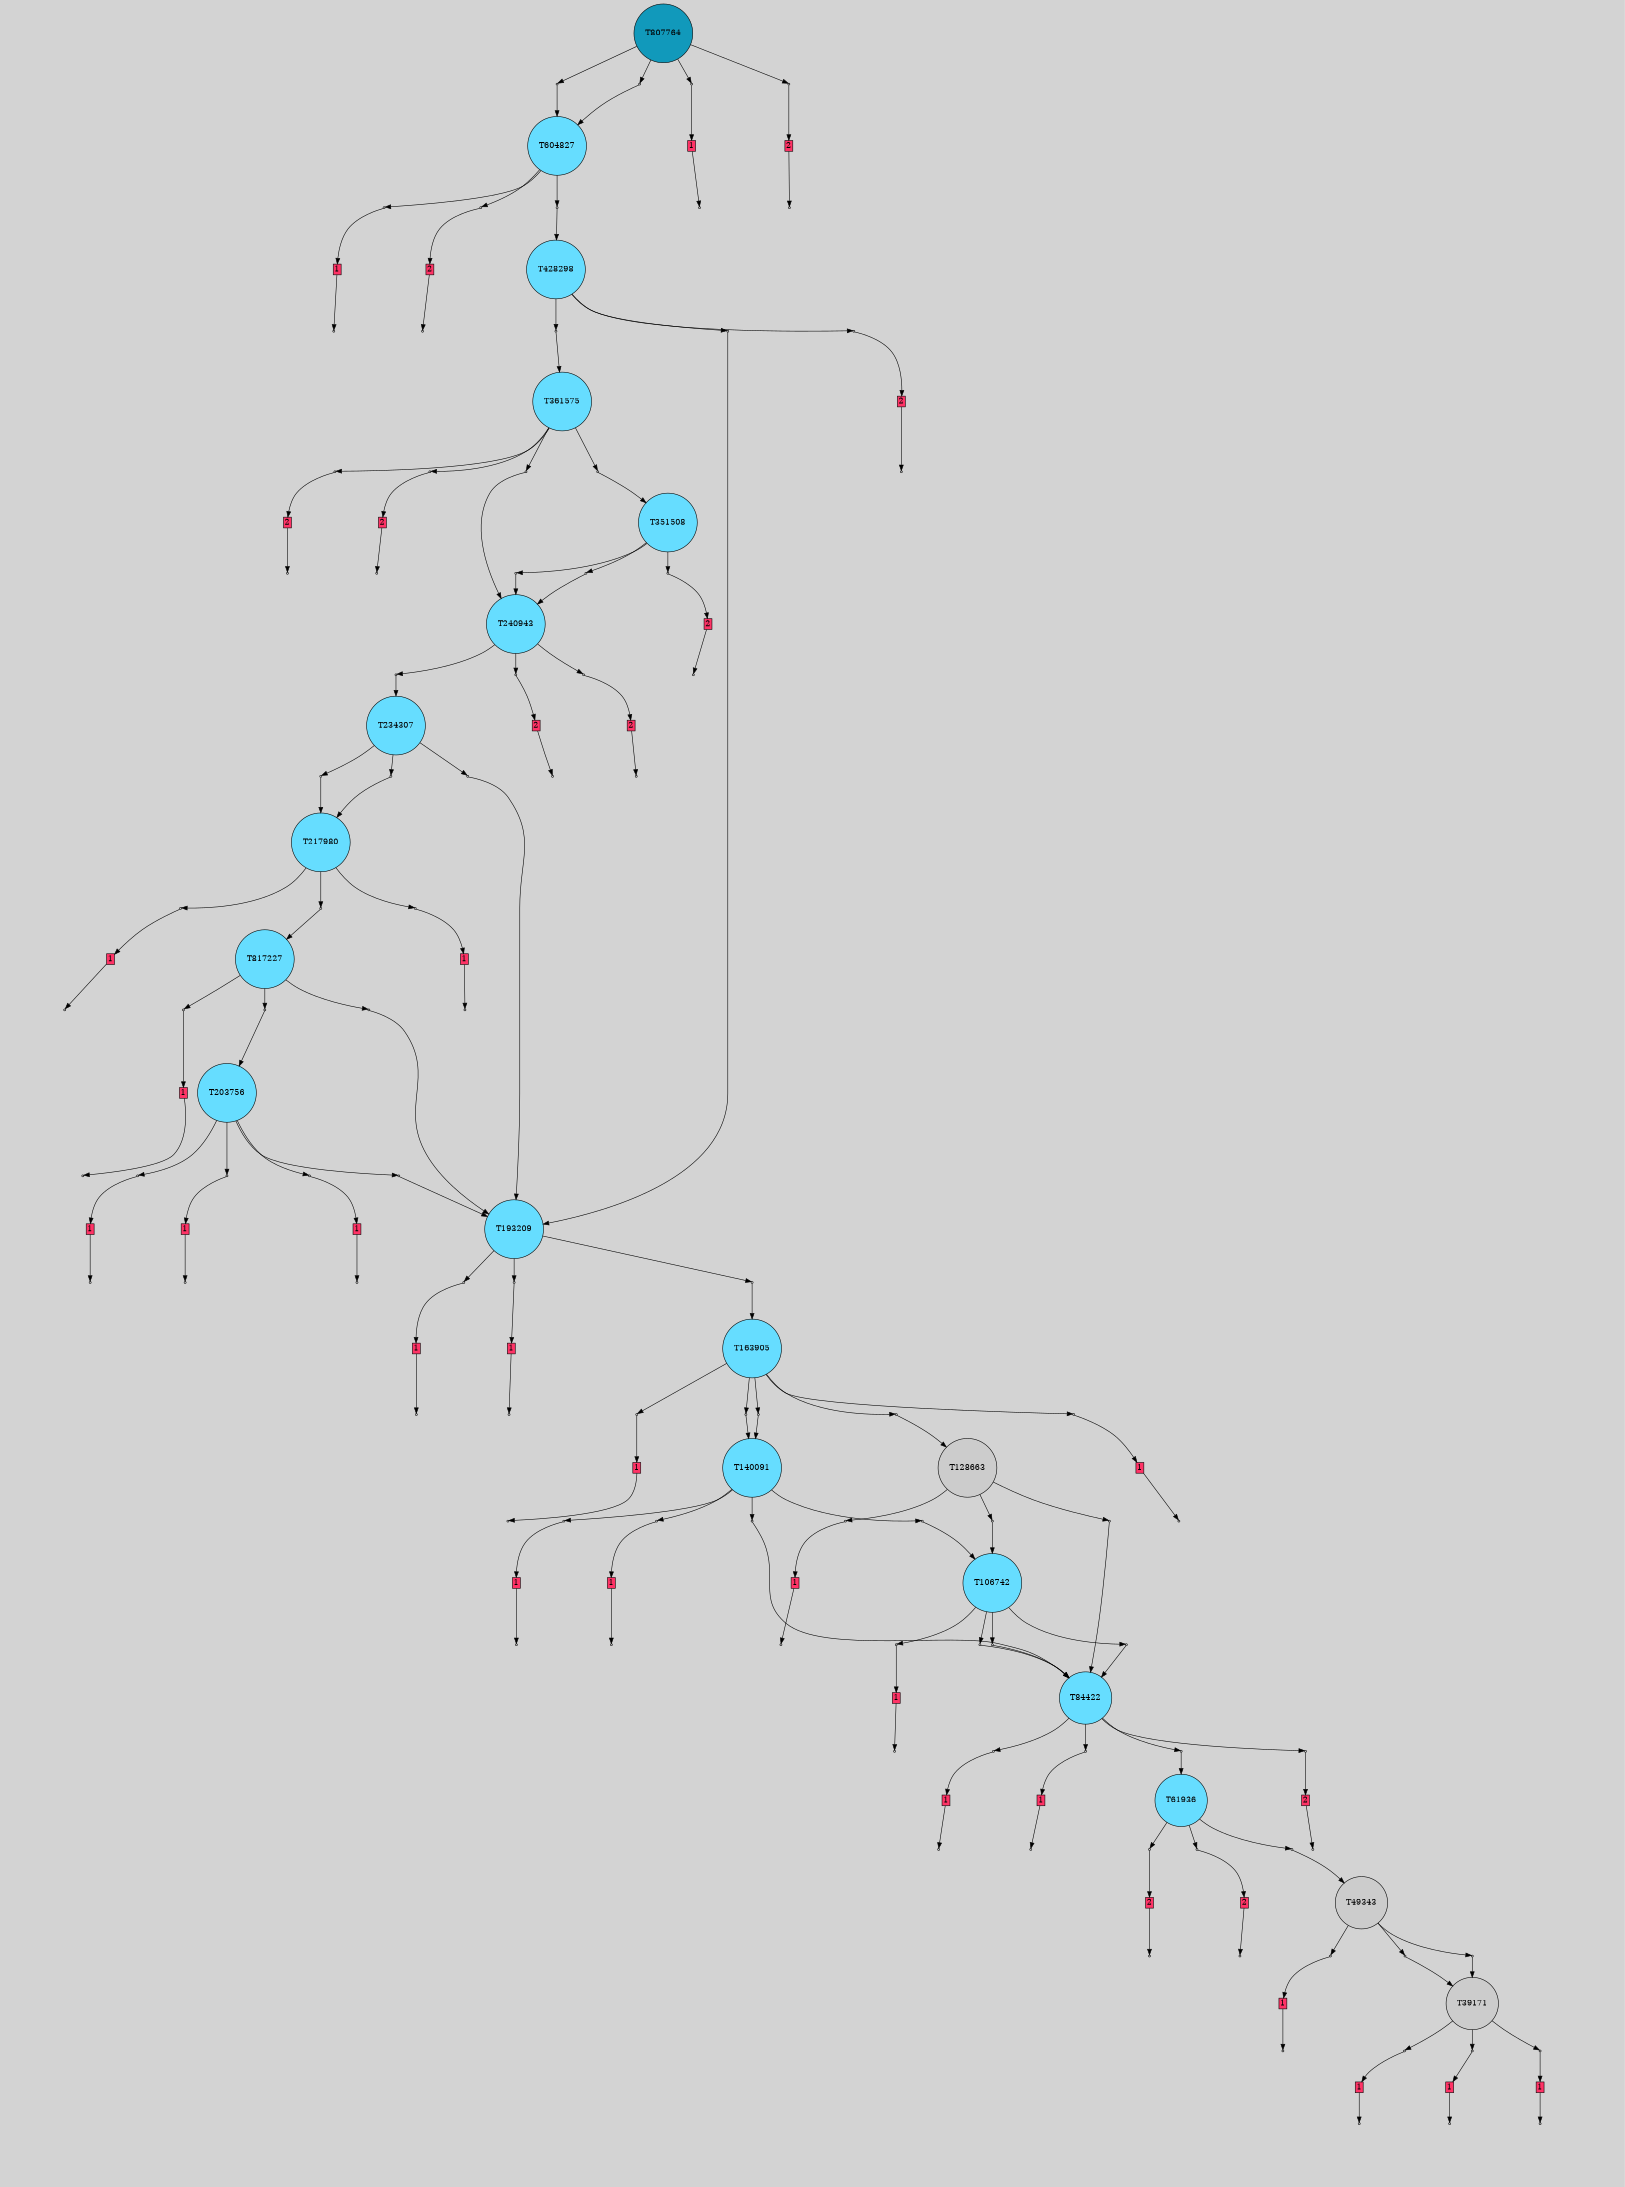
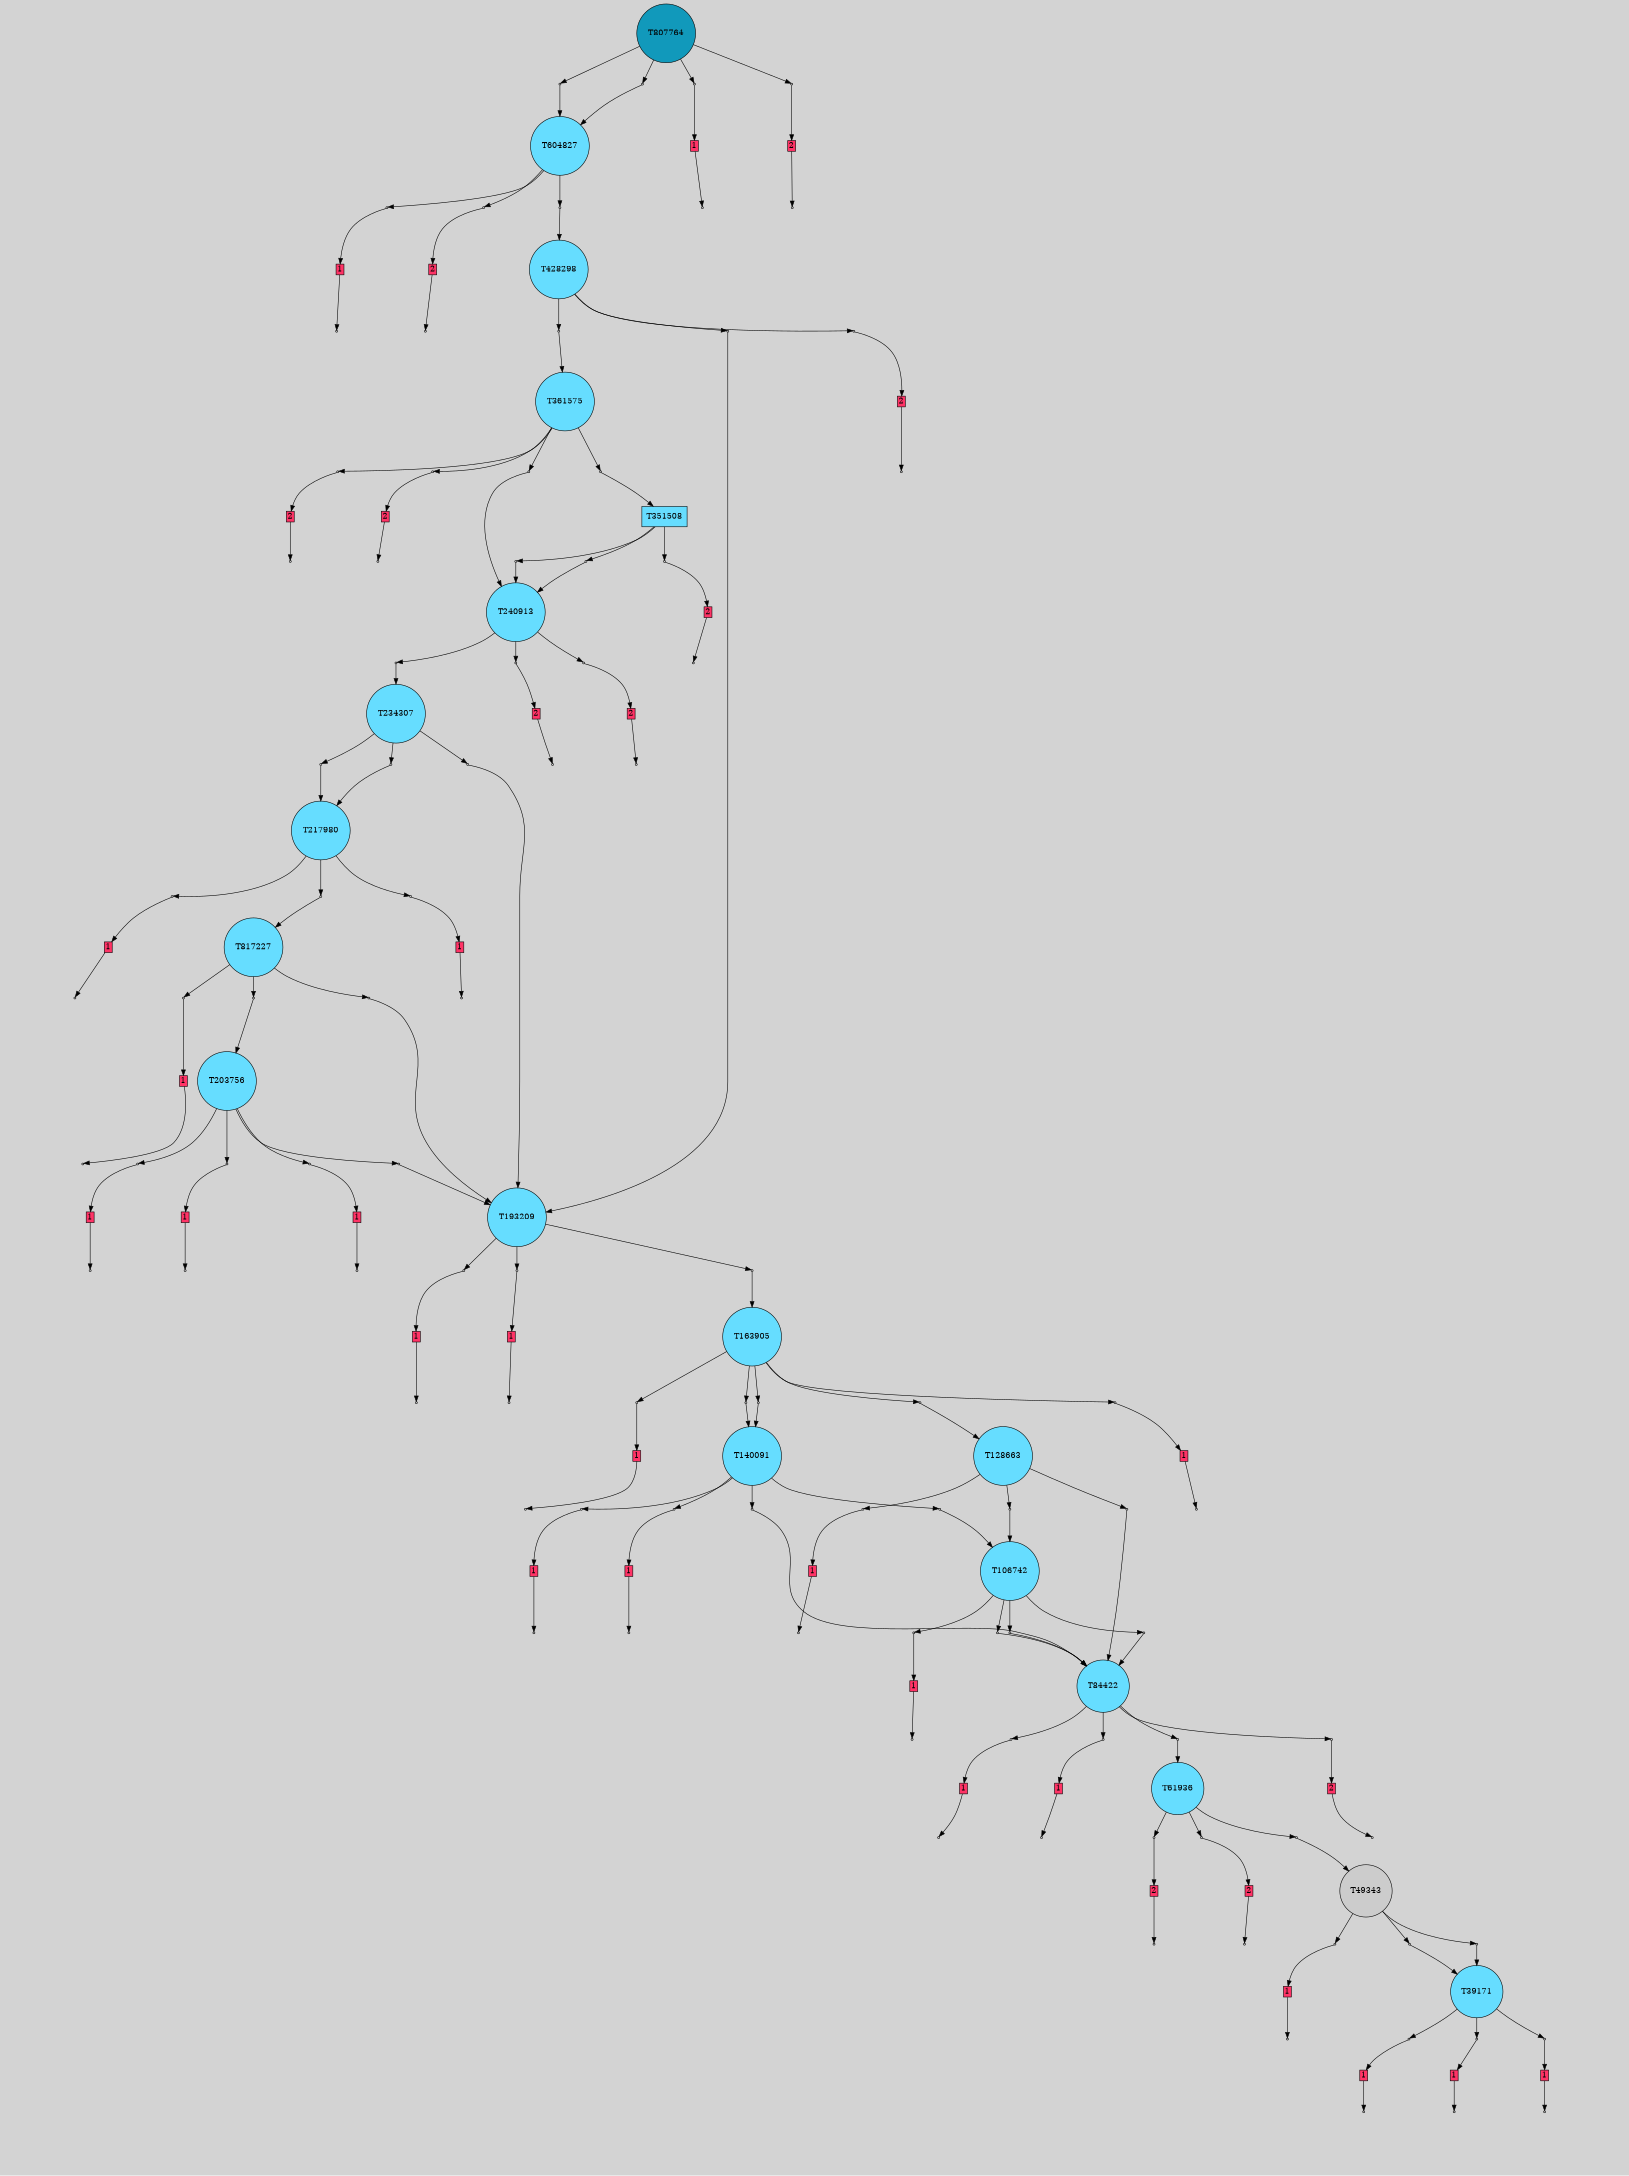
node "T351508": shape circle -> box
node "T240943": label "T240943" -> "T240913"
node "T128663": fillcolor #cccccc -> #66ddff
node "T39171": fillcolor #cccccc -> #66ddff
